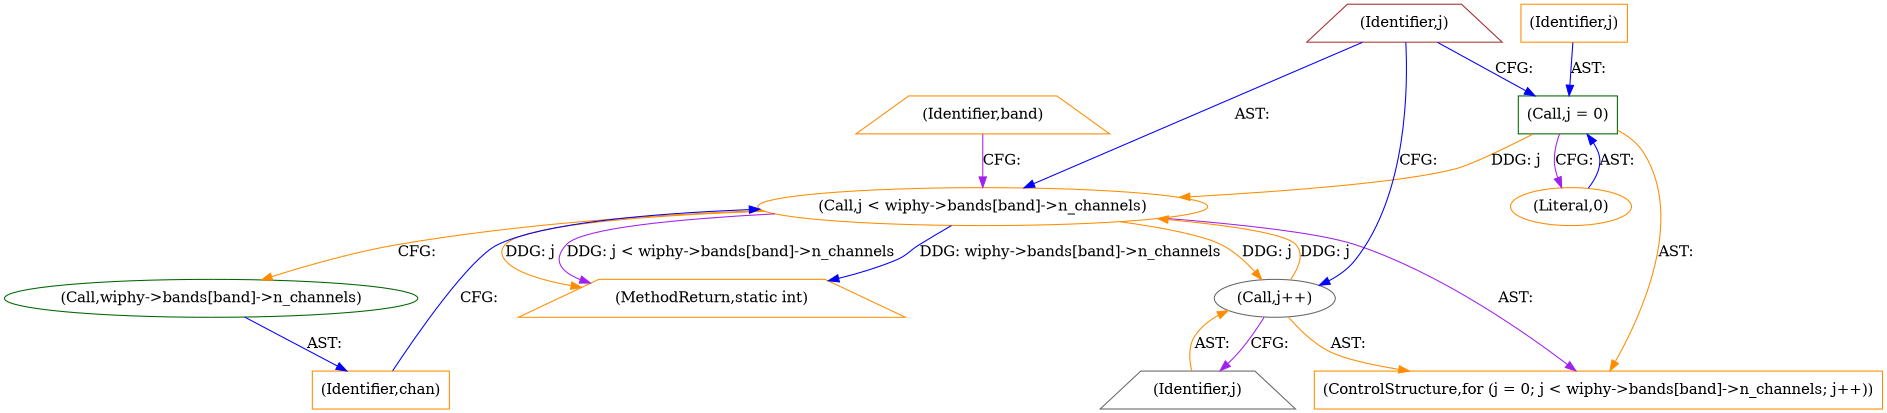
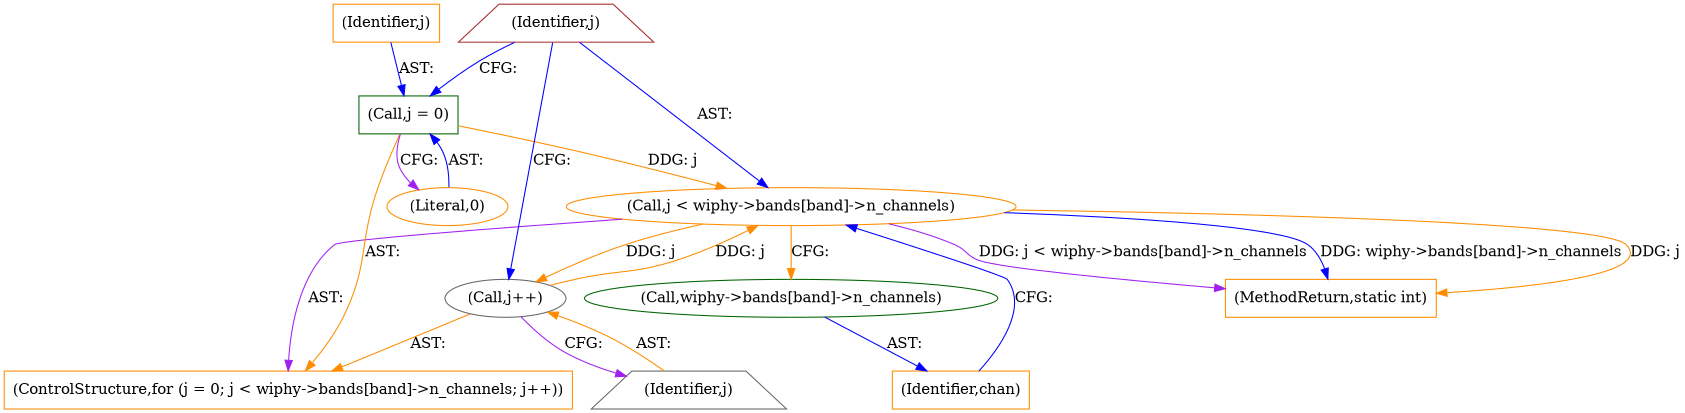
node "(Identifier,band)": removed
node "(MethodReturn,static int)": shape trapezium -> box
